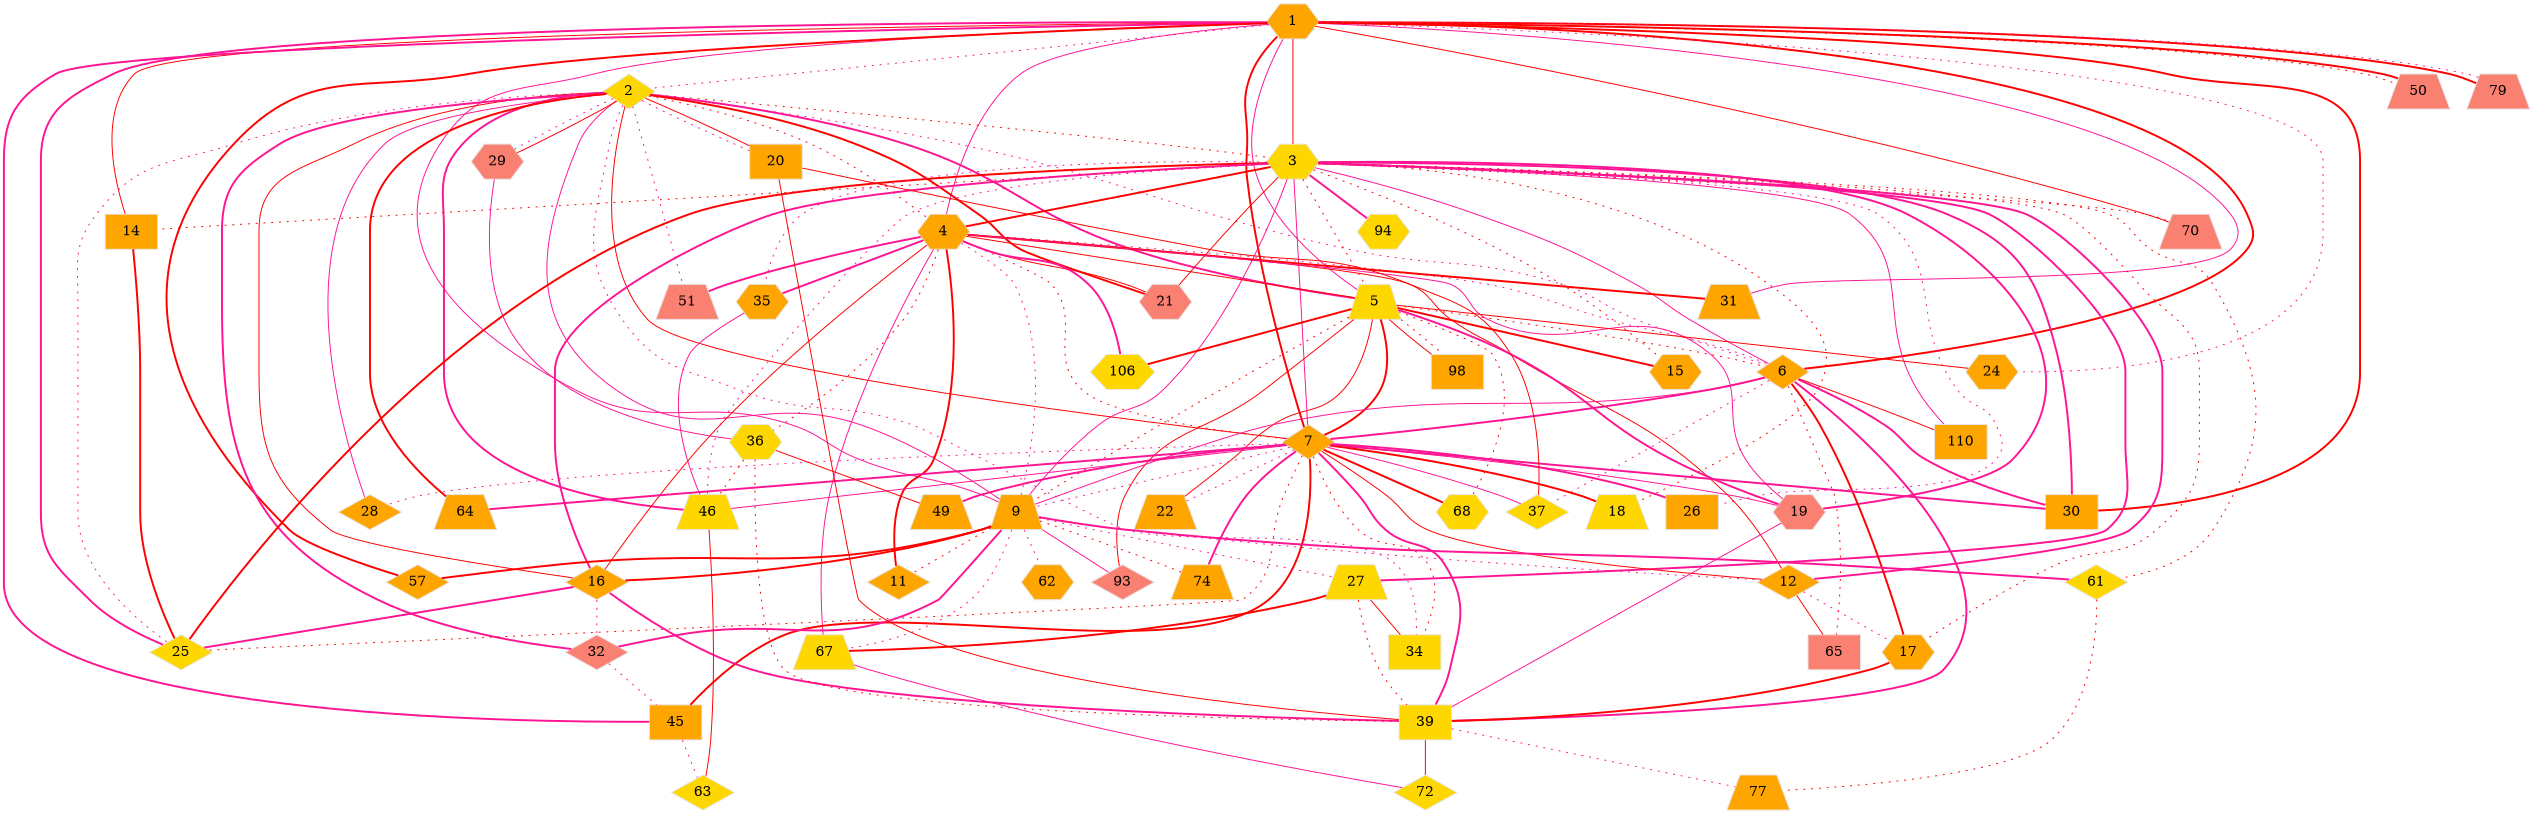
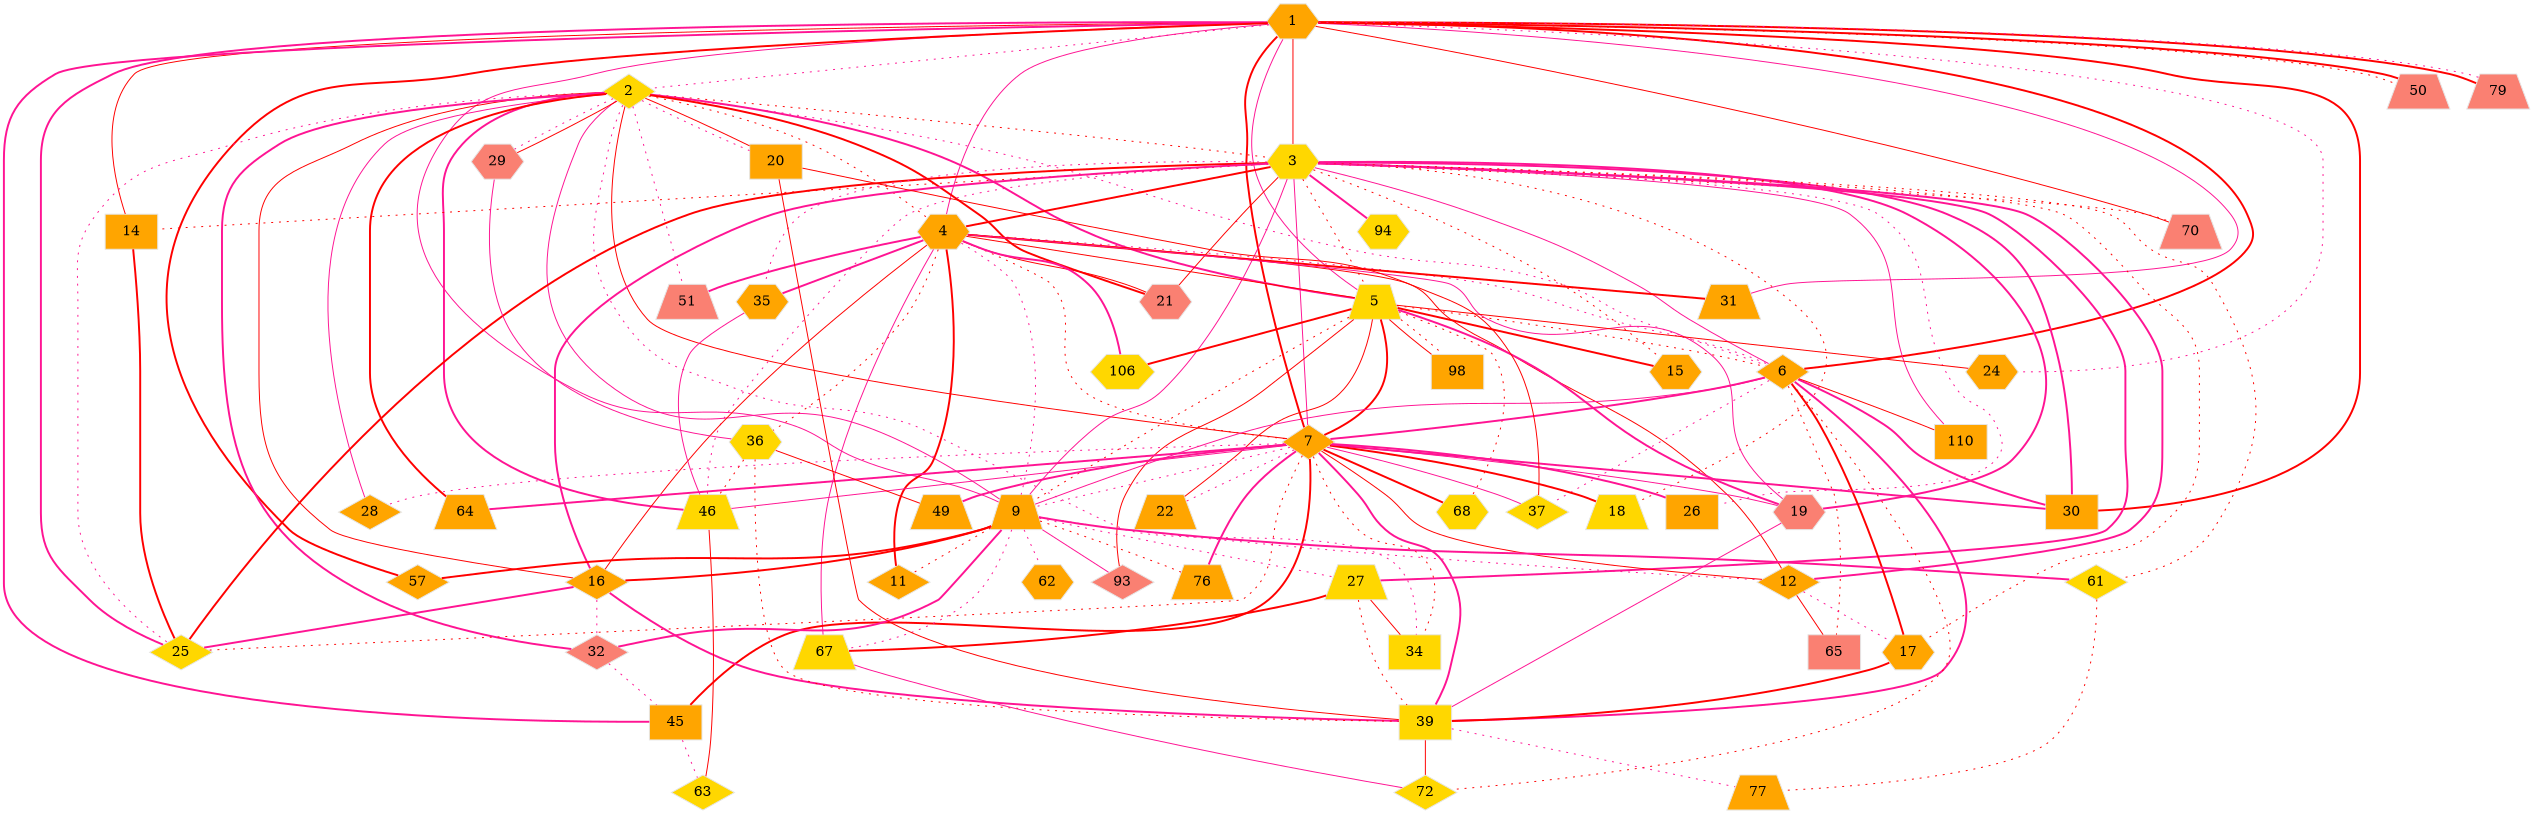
node "74": label "74" -> "76"
edge "6" -- "72": added
